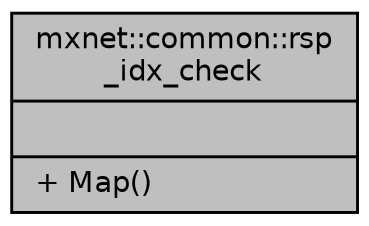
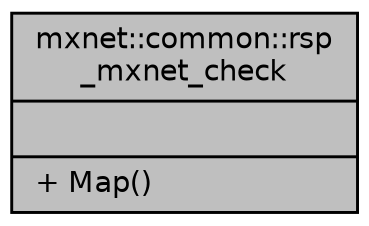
node "mxnet::common::rsp": text "_idx_check" -> "_mxnet_check"
